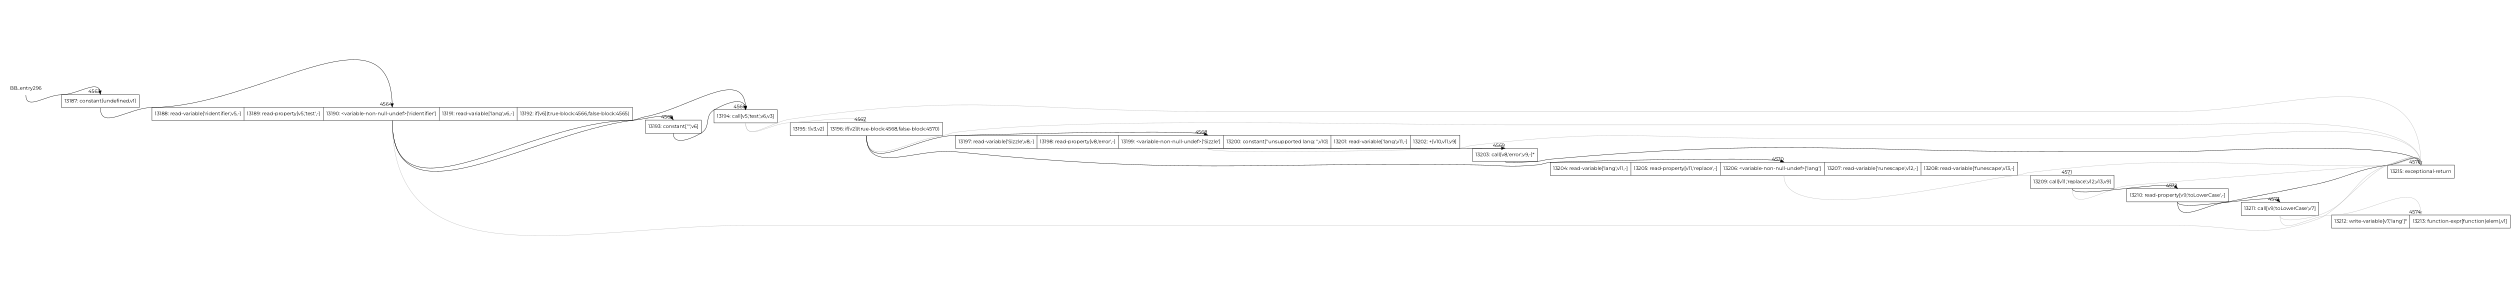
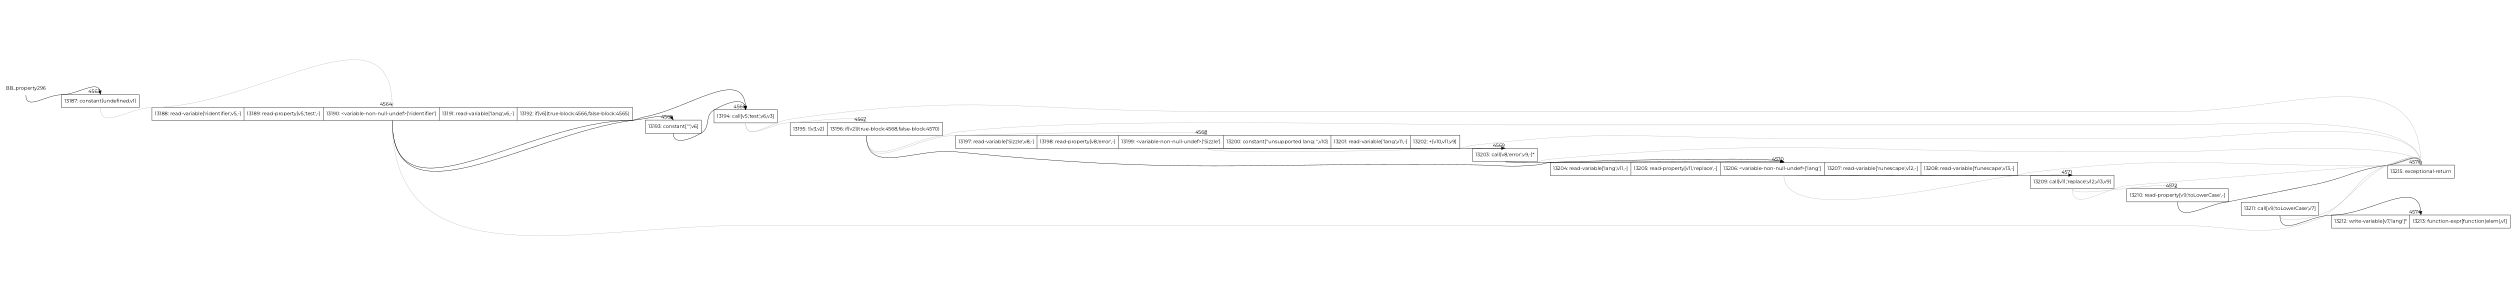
edge "13187: constant[undefined,v1]" -> "13188: read-variable['ridentifier',v5,-]": color black -> gray
node "BB_entry296": label "BB_entry296" -> "BB_property296"
edge "13195: ![v3,v2]" -> "13197: read-variable['Sizzle',v8,-]": color black -> gray
edge "13203: call[v8,'error',v9,-]*" -> "13215: exceptional-return": color black -> gray
edge "13203: call[v8,'error',v9,-]*" -> "13204: read-variable['lang',v11,-]": added
edge "13204: read-variable['lang',v11,-]" -> "13209: call[v11,'replace',v12,v13,v9]": color gray -> black
edge "13209: call[v11,'replace',v12,v13,v9]" -> "13210: read-property[v9,'toLowerCase',-]": color black -> gray
edge "13210: read-property[v9,'toLowerCase',-]" -> "13211: call[v9,'toLowerCase',v7]": removed
edge "13211: call[v9,'toLowerCase',v7]" -> "13212: write-variable[v7,'lang']*": color gray -> black
